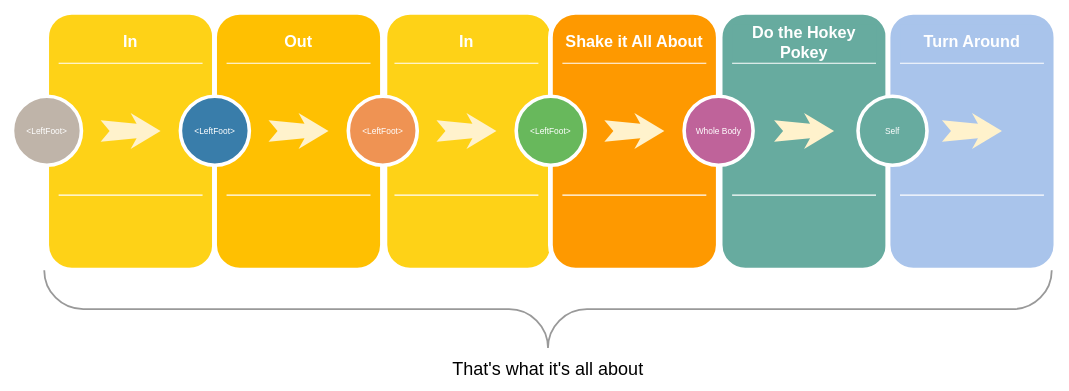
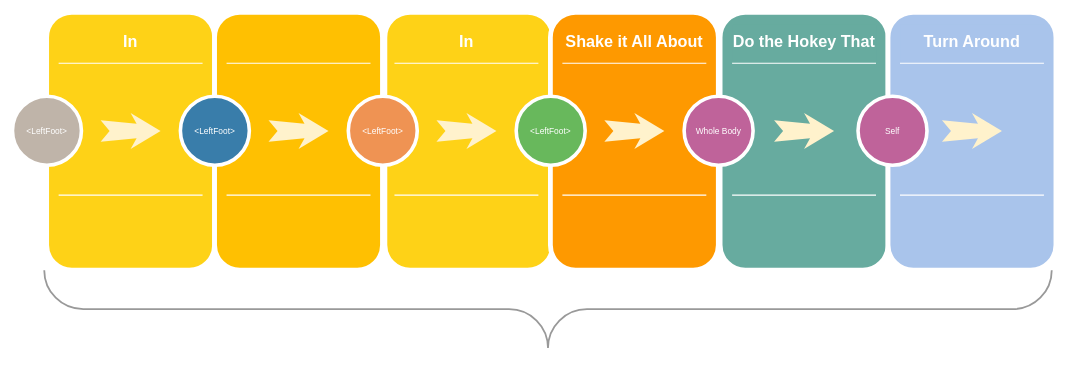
node "Out": removed
node "Do the Hokey Pokey": label "Do the Hokey Pokey" -> "Do the Hokey That"
node "Self": fillcolor #67ab9f -> #bf639a
node "That's what it's all about": removed
